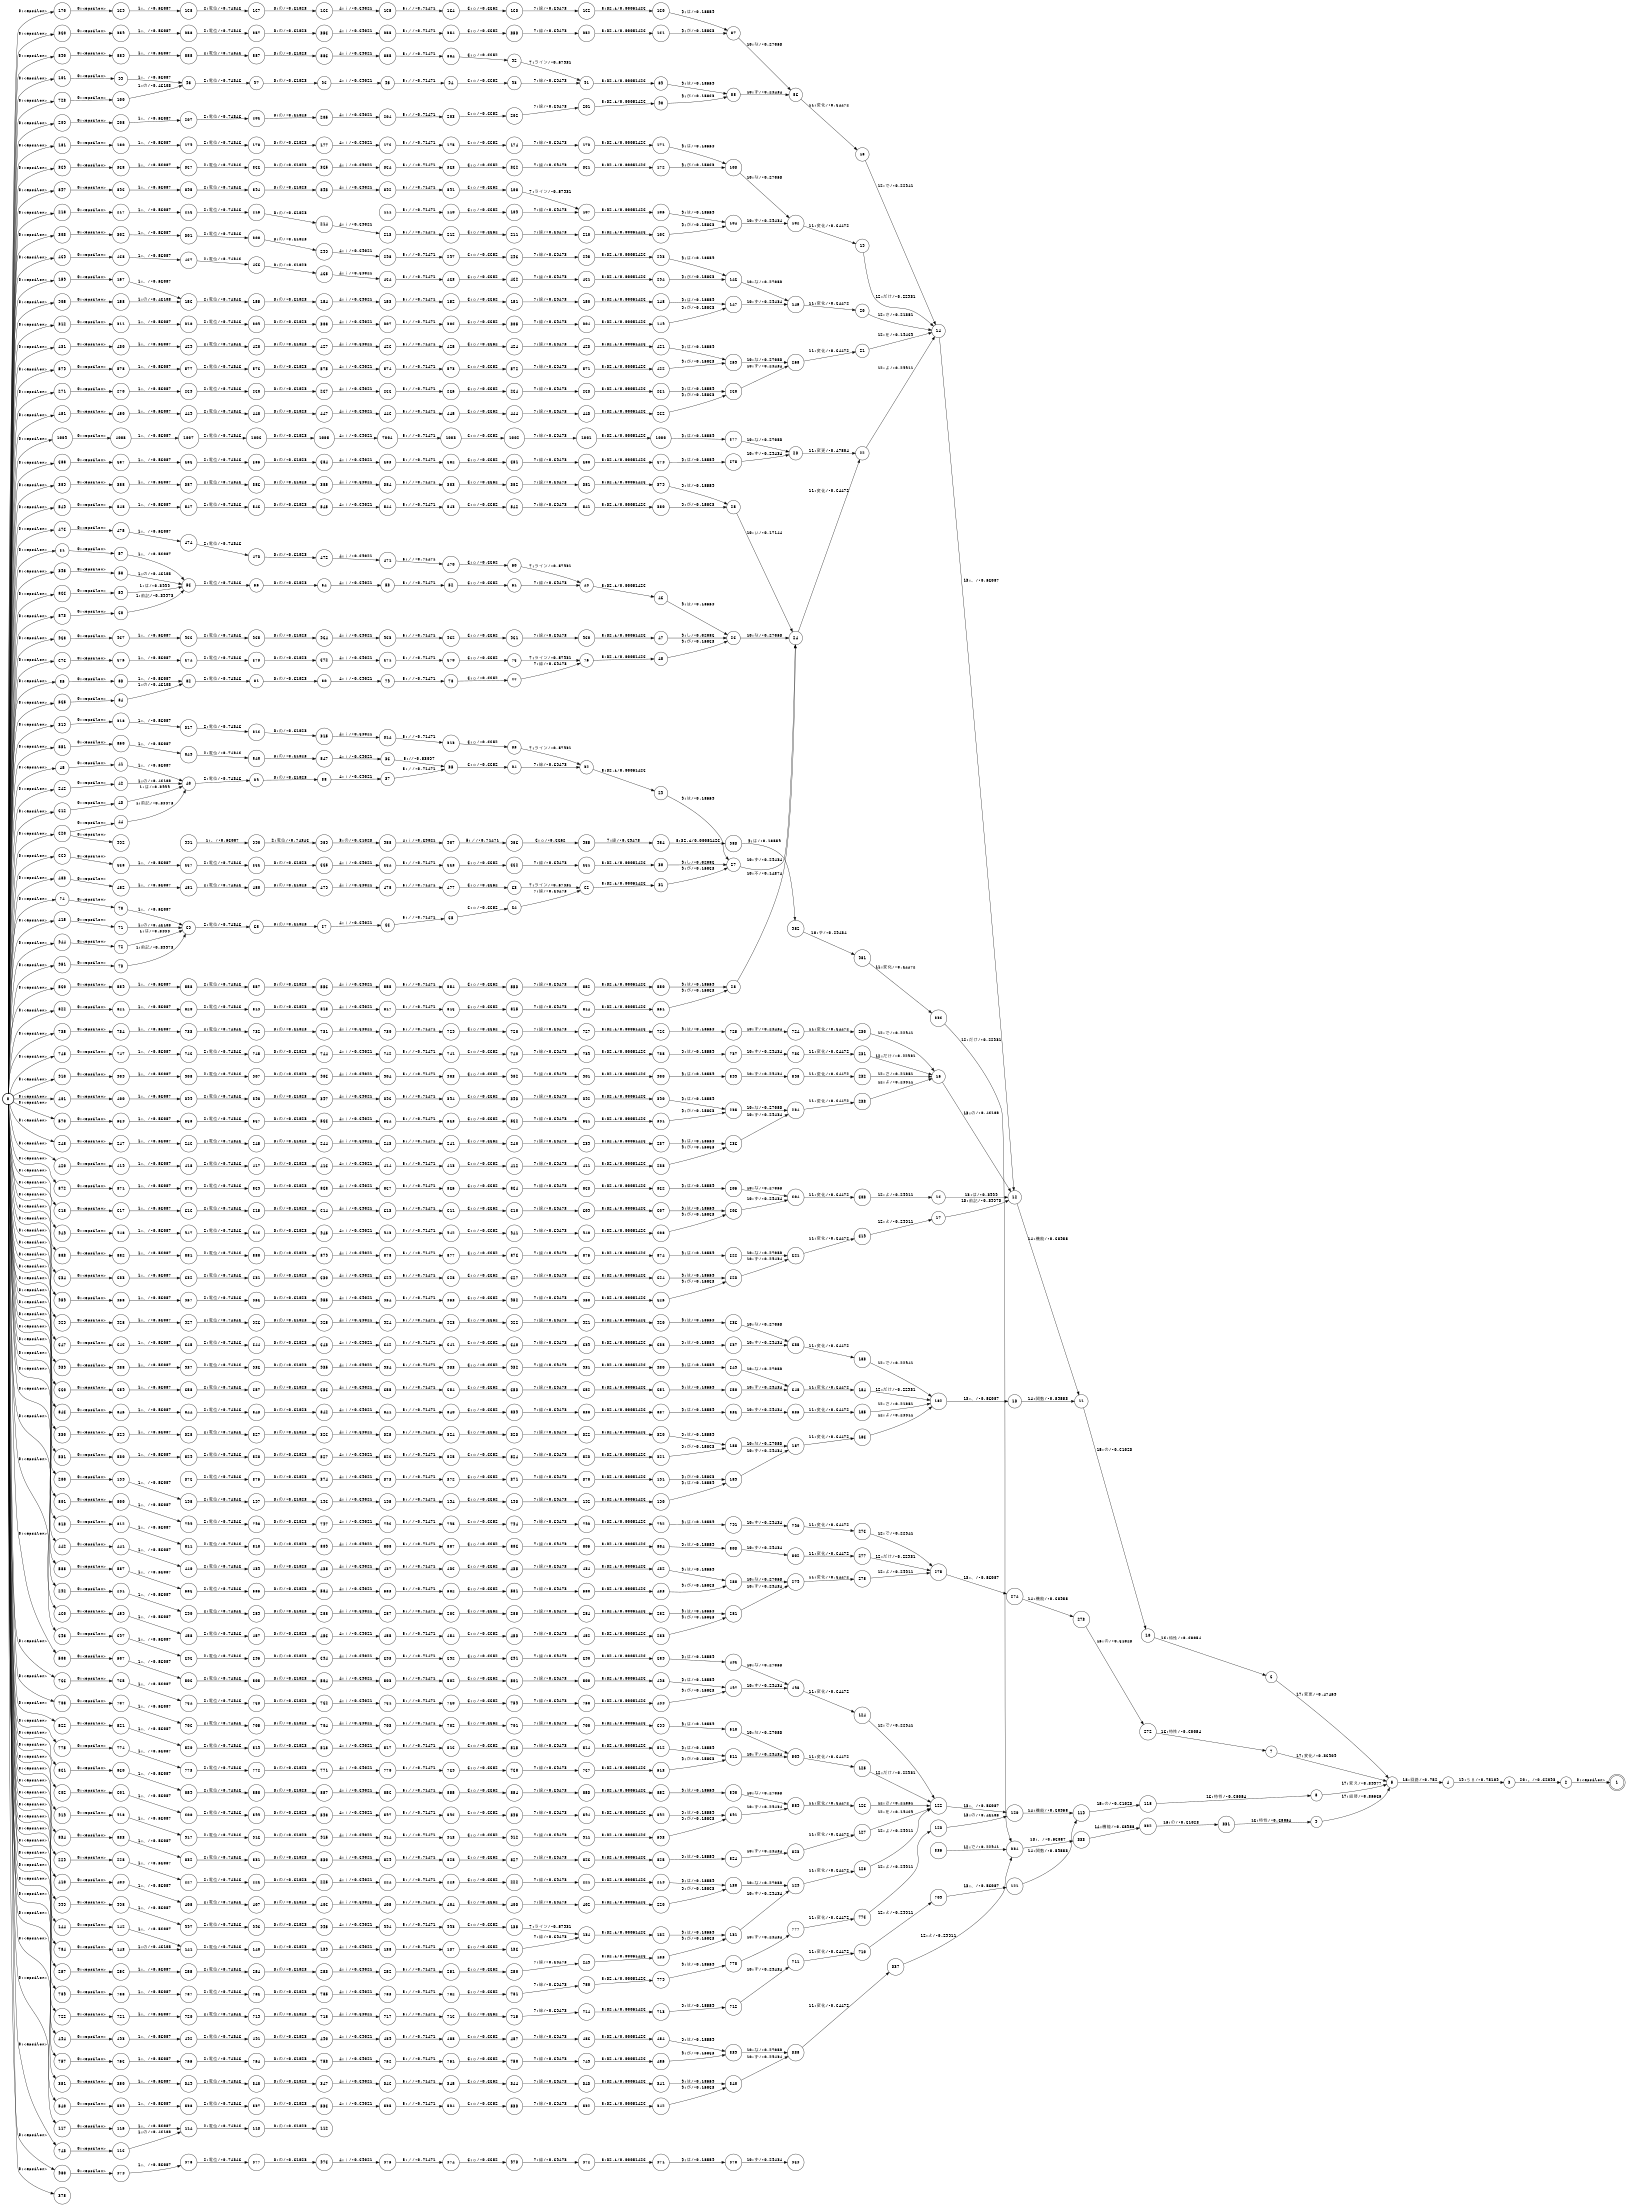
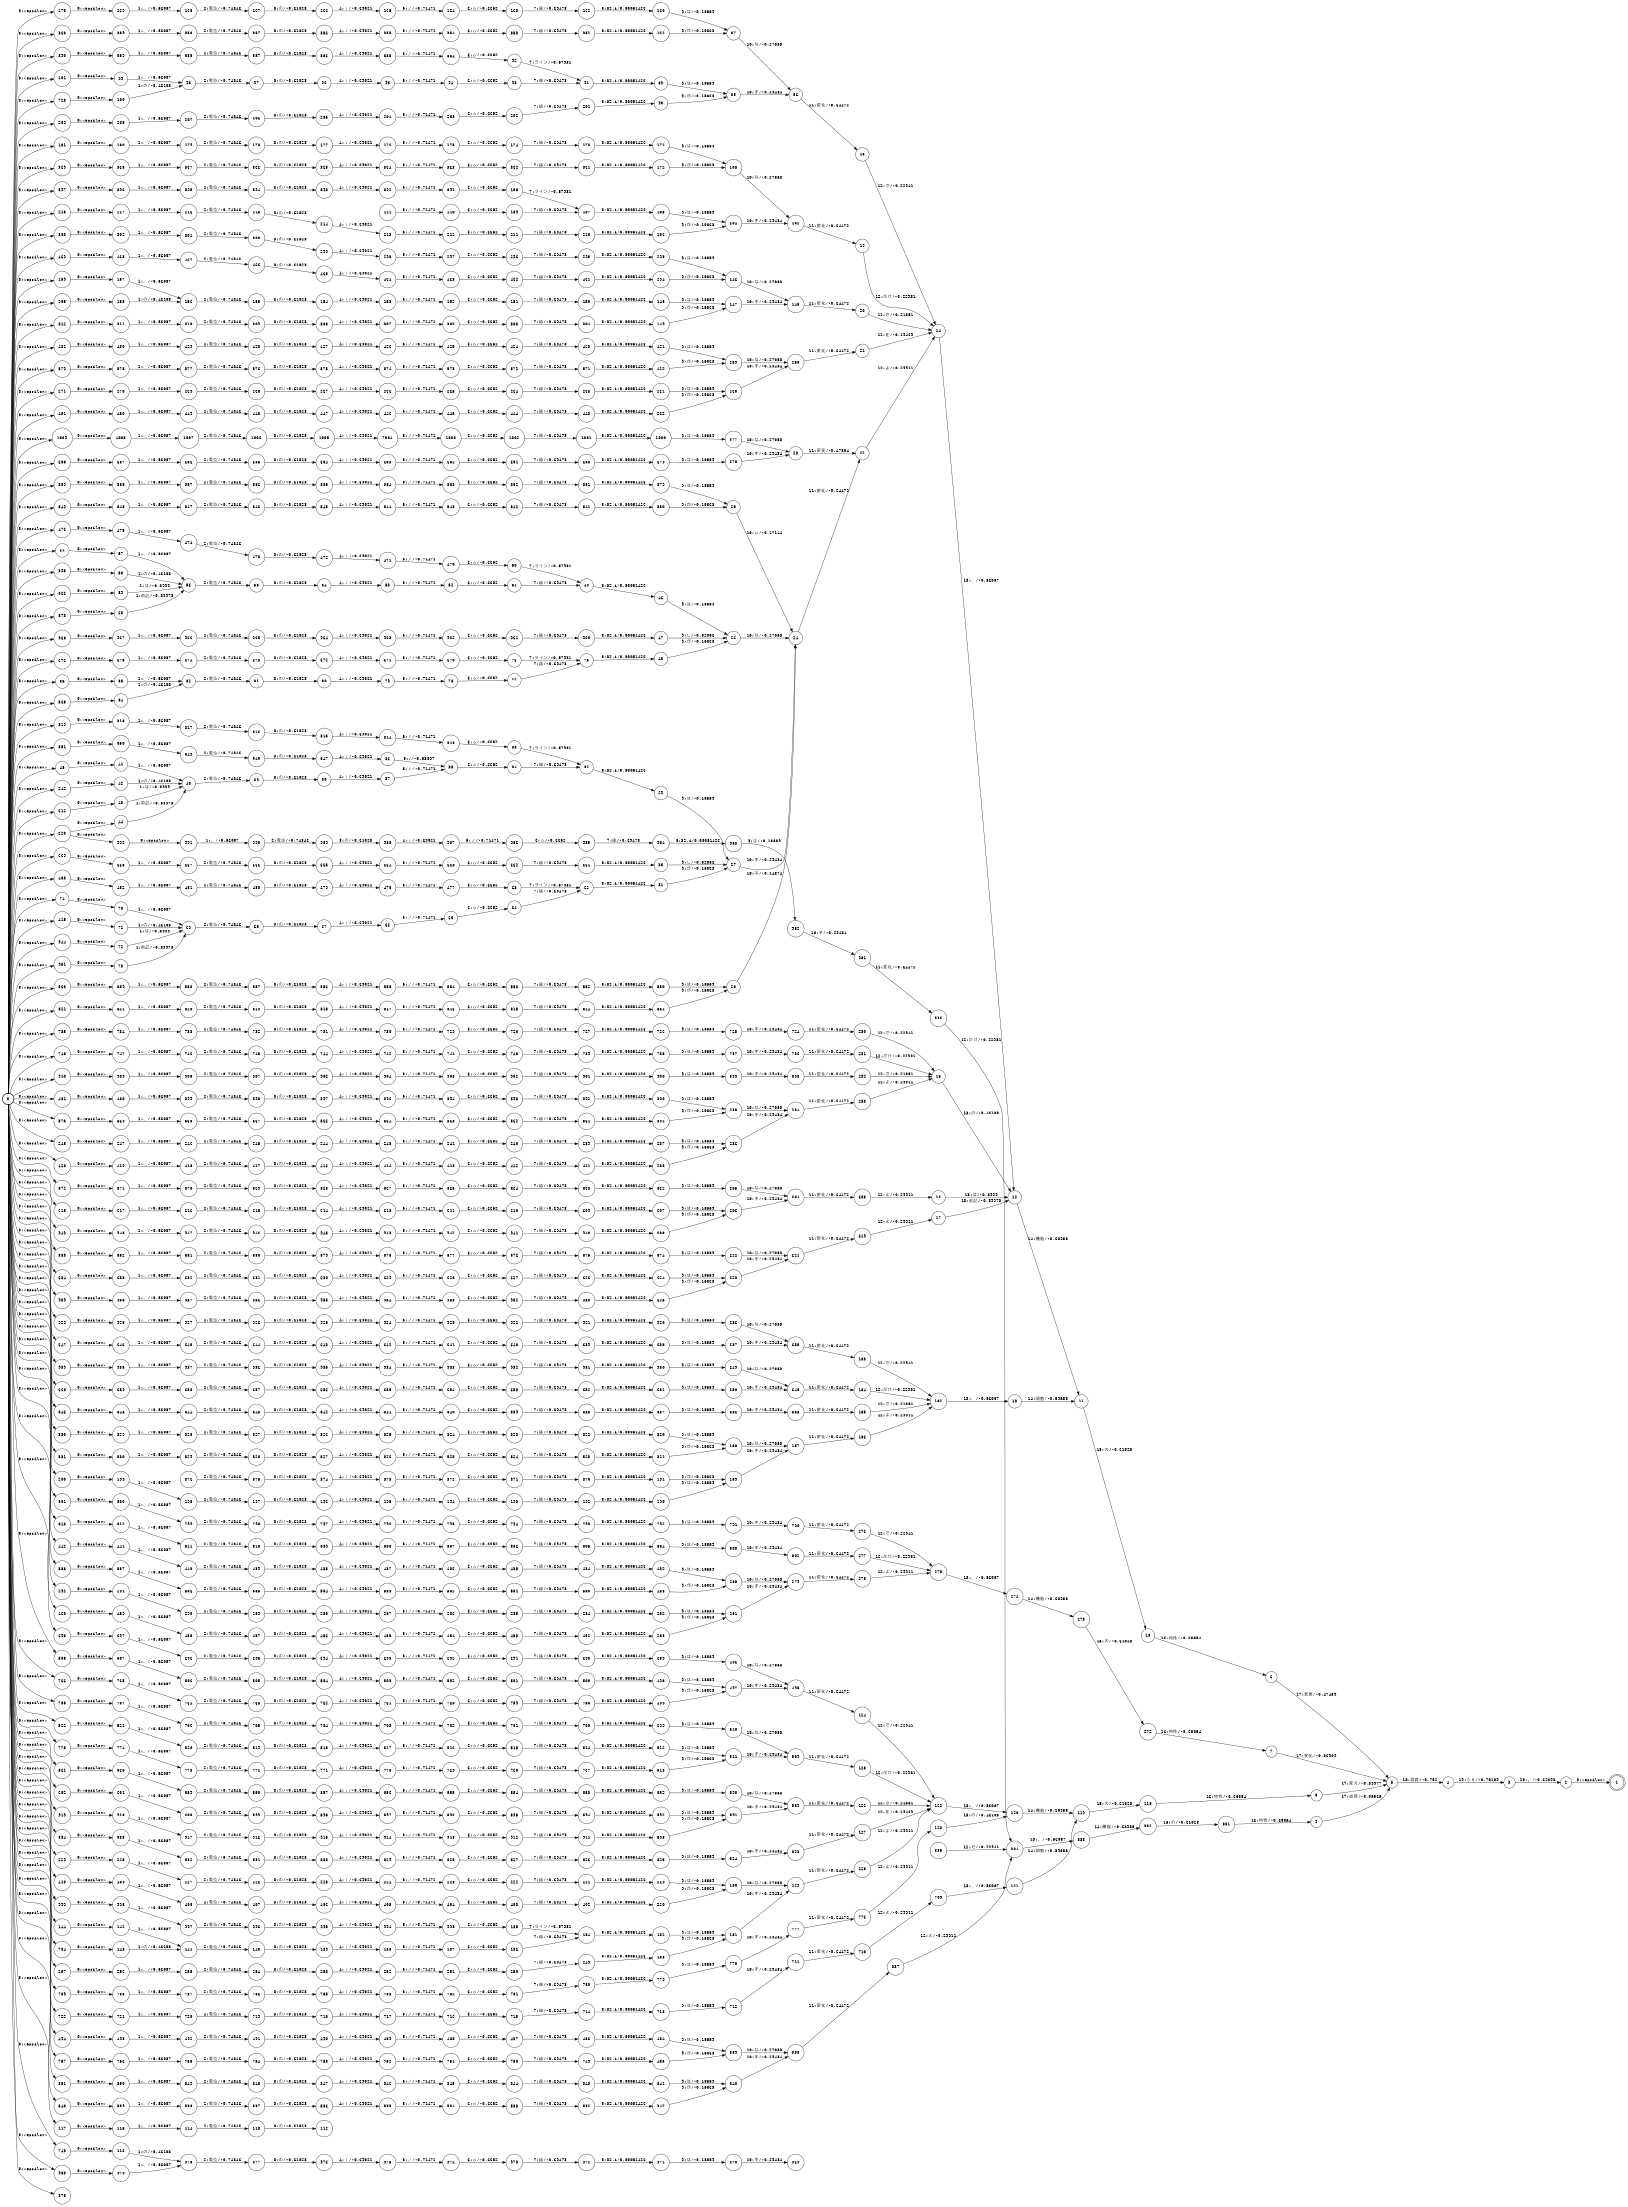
edge "992" -> "991": added, label "0:<epsilon>"
edge "116" -> "114": now "116" -> "978"
